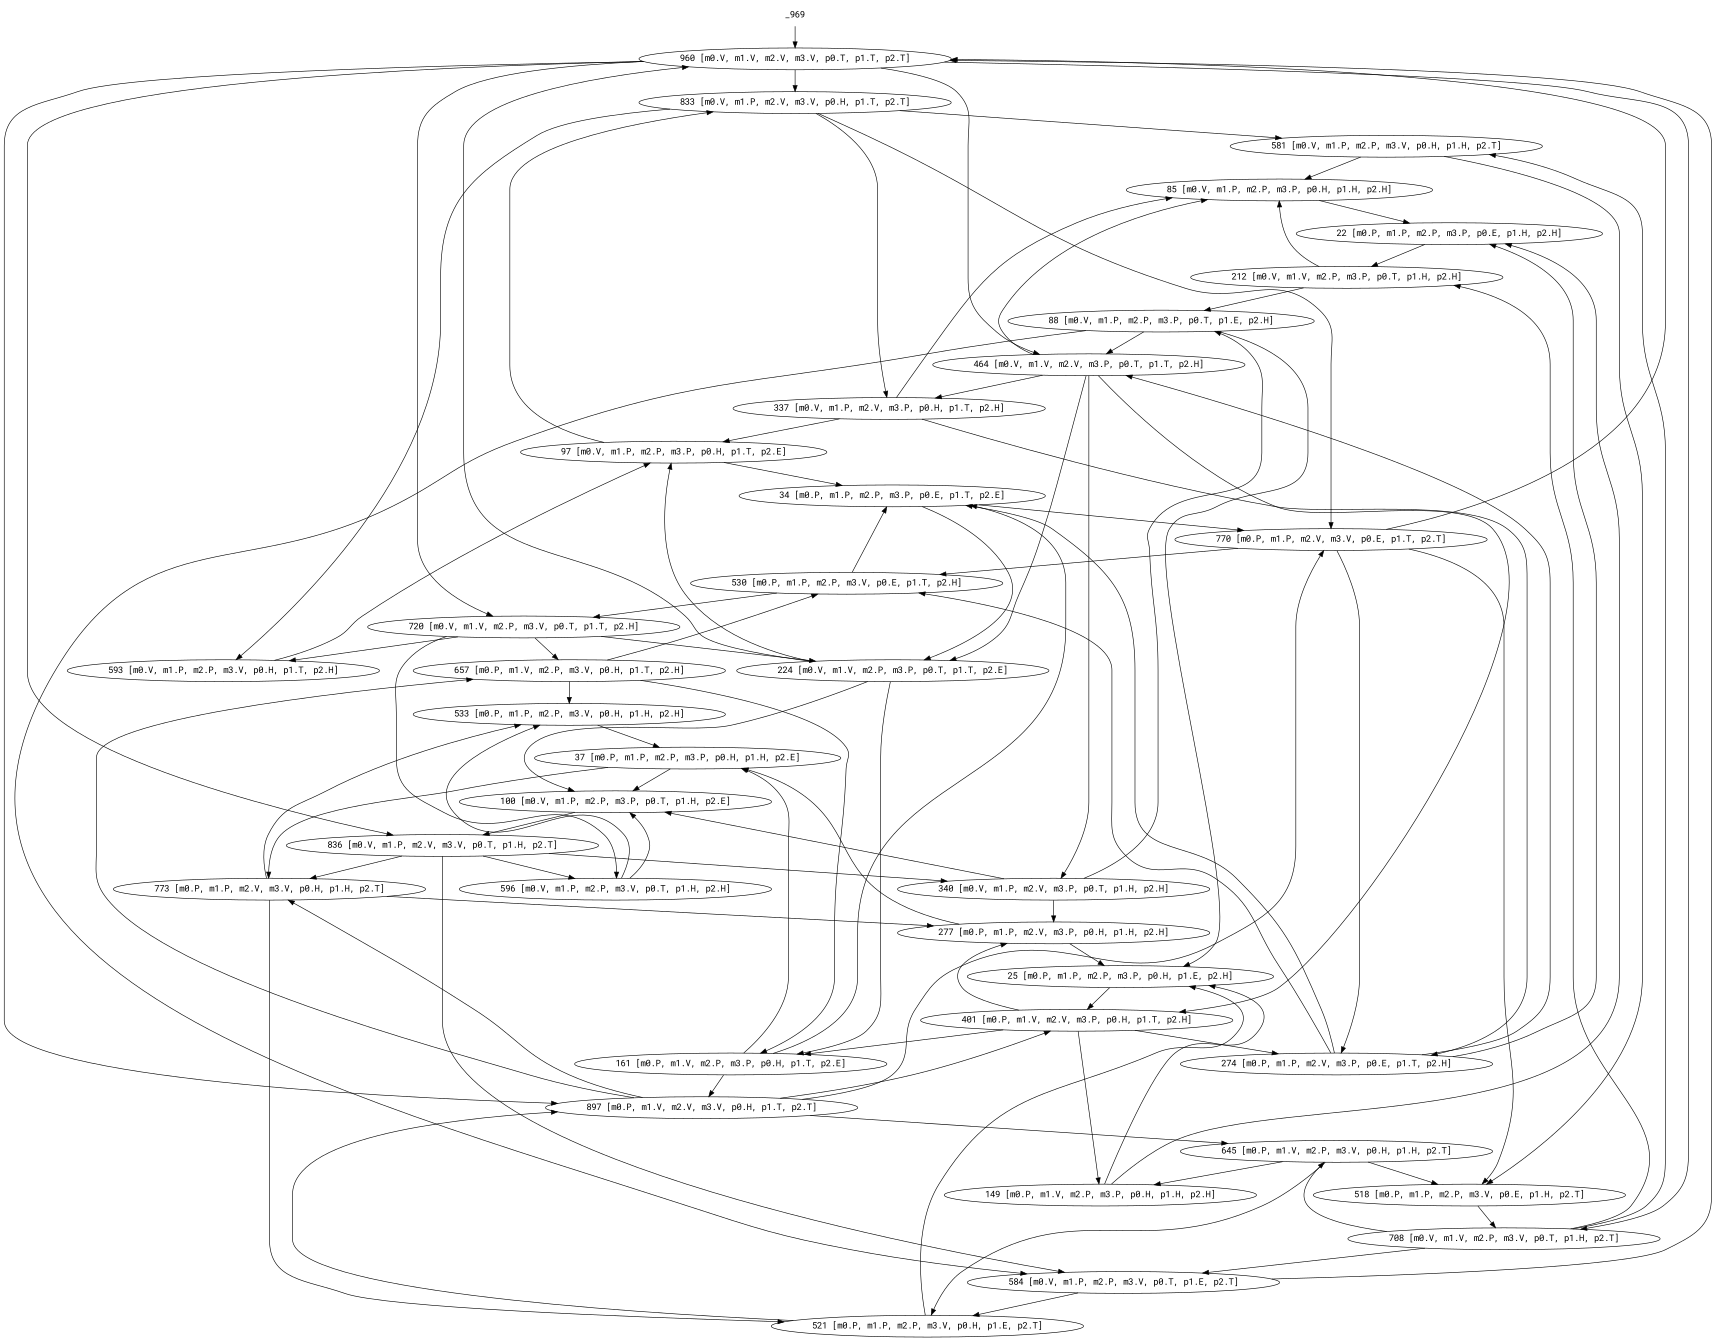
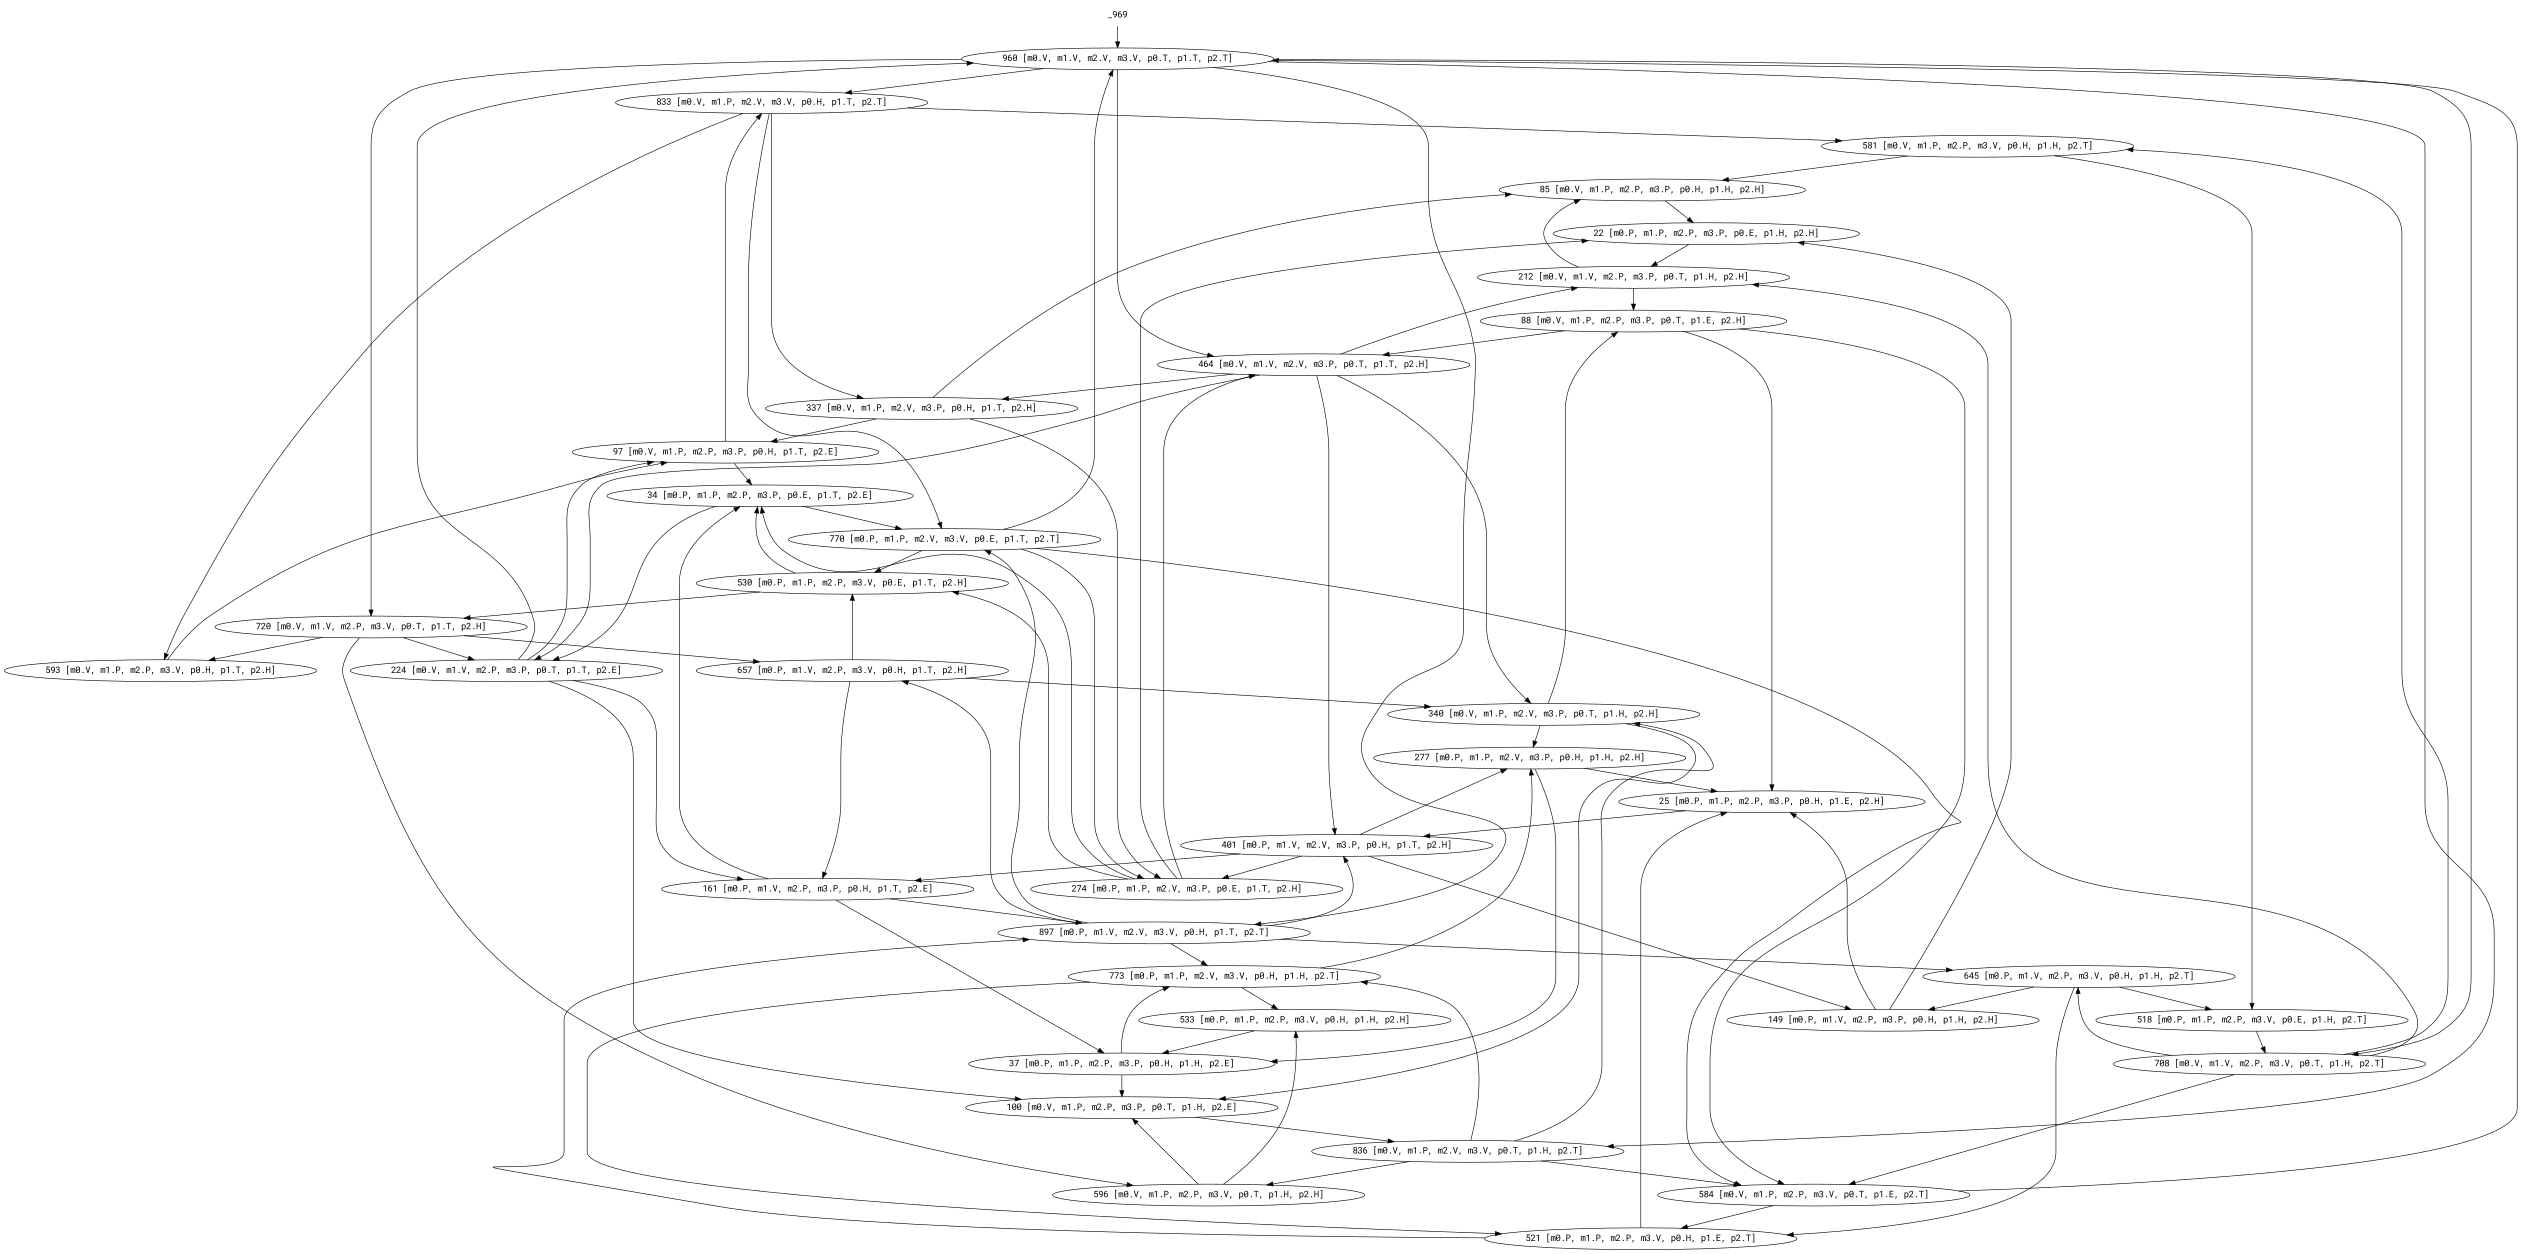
edge "464 [m0.V, m1.V, m2.V, m3.P, p0.T, p1.T, p2.H]" -> "85 [m0.V, m1.P, m2.P, m3.P, p0.H, p1.H, p2.H]": now "464 [m0.V, m1.V, m2.V, m3.P, p0.T, p1.T, p2.H]" -> "212 [m0.V, m1.V, m2.P, m3.P, p0.T, p1.H, p2.H]"
edge "657 [m0.P, m1.V, m2.P, m3.V, p0.H, p1.T, p2.H]" -> "533 [m0.P, m1.P, m2.P, m3.V, p0.H, p1.H, p2.H]": now "657 [m0.P, m1.V, m2.P, m3.V, p0.H, p1.T, p2.H]" -> "340 [m0.V, m1.P, m2.V, m3.P, p0.T, p1.H, p2.H]"
edge "770 [m0.P, m1.P, m2.V, m3.V, p0.E, p1.T, p2.T]" -> "518 [m0.P, m1.P, m2.P, m3.V, p0.E, p1.H, p2.T]": now "770 [m0.P, m1.P, m2.V, m3.V, p0.E, p1.T, p2.T]" -> "584 [m0.V, m1.P, m2.P, m3.V, p0.T, p1.E, p2.T]"
